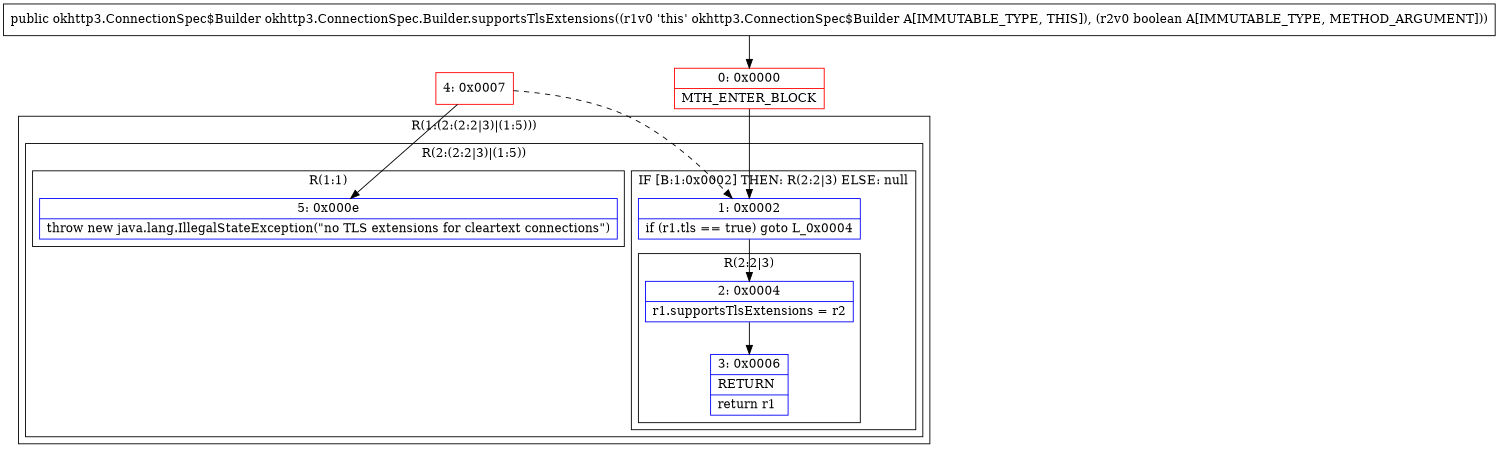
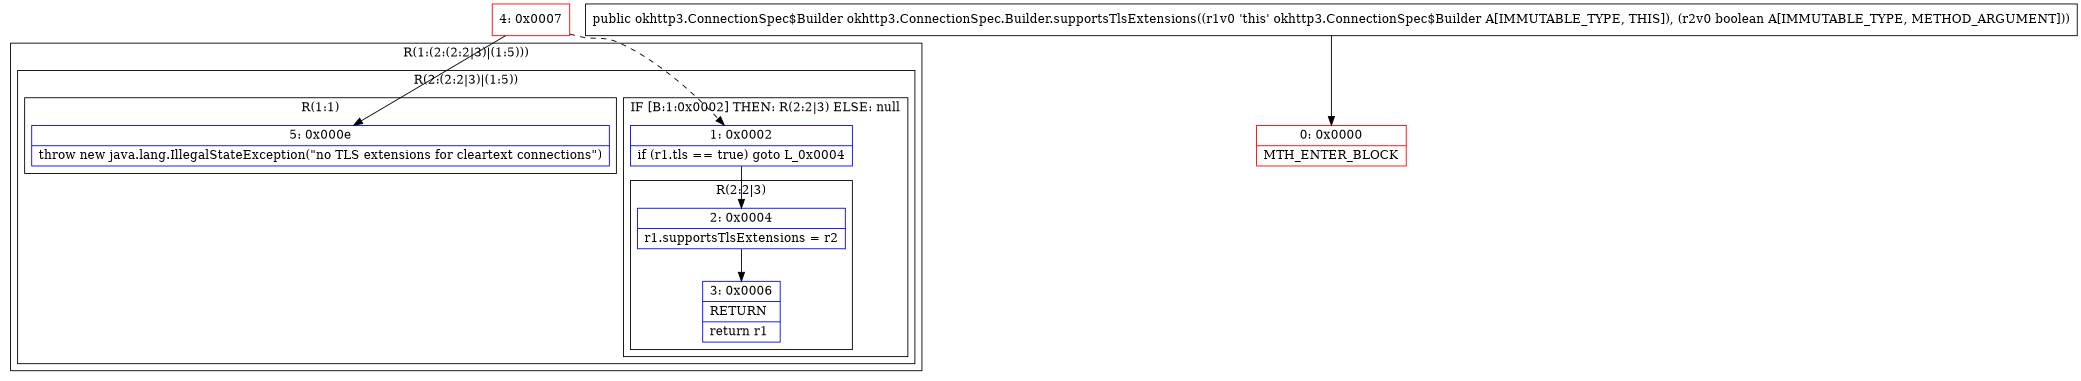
edge "0: 0x0000" -> "1: 0x0002": removed
